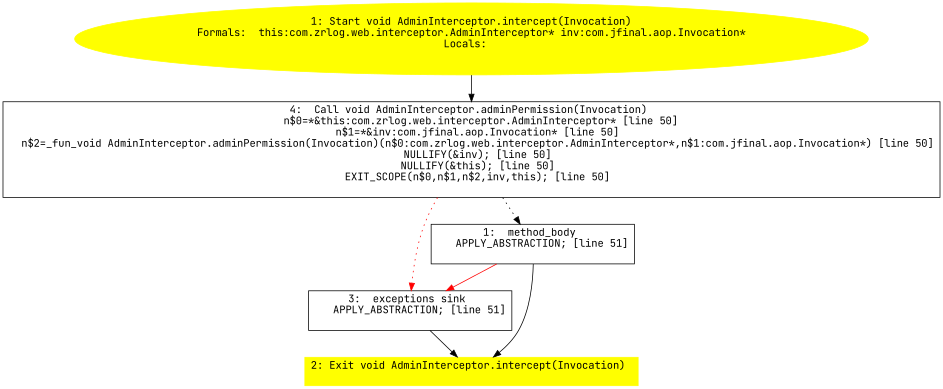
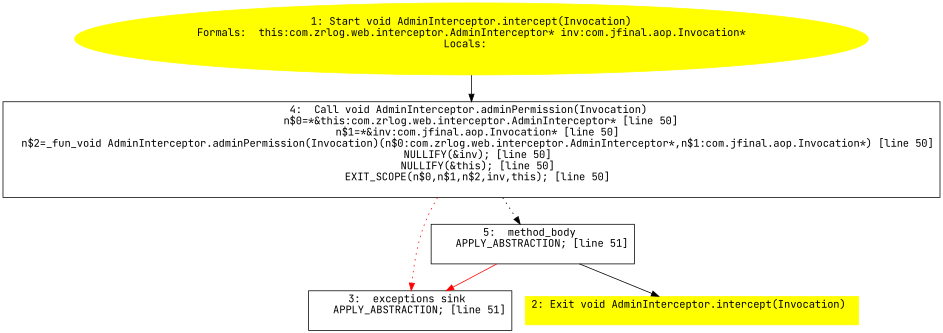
node "1:  method_body APPLY_ABSTRACTION; [line 51]": label "1:  method_body APPLY_ABSTRACTION; [line 51]" -> "5:  method_body APPLY_ABSTRACTION; [line 51]"
edge "3:  exceptions sink APPLY_ABSTRACTION; [line 51]" -> "2: Exit void AdminInterceptor.intercept(Invocation)": removed
